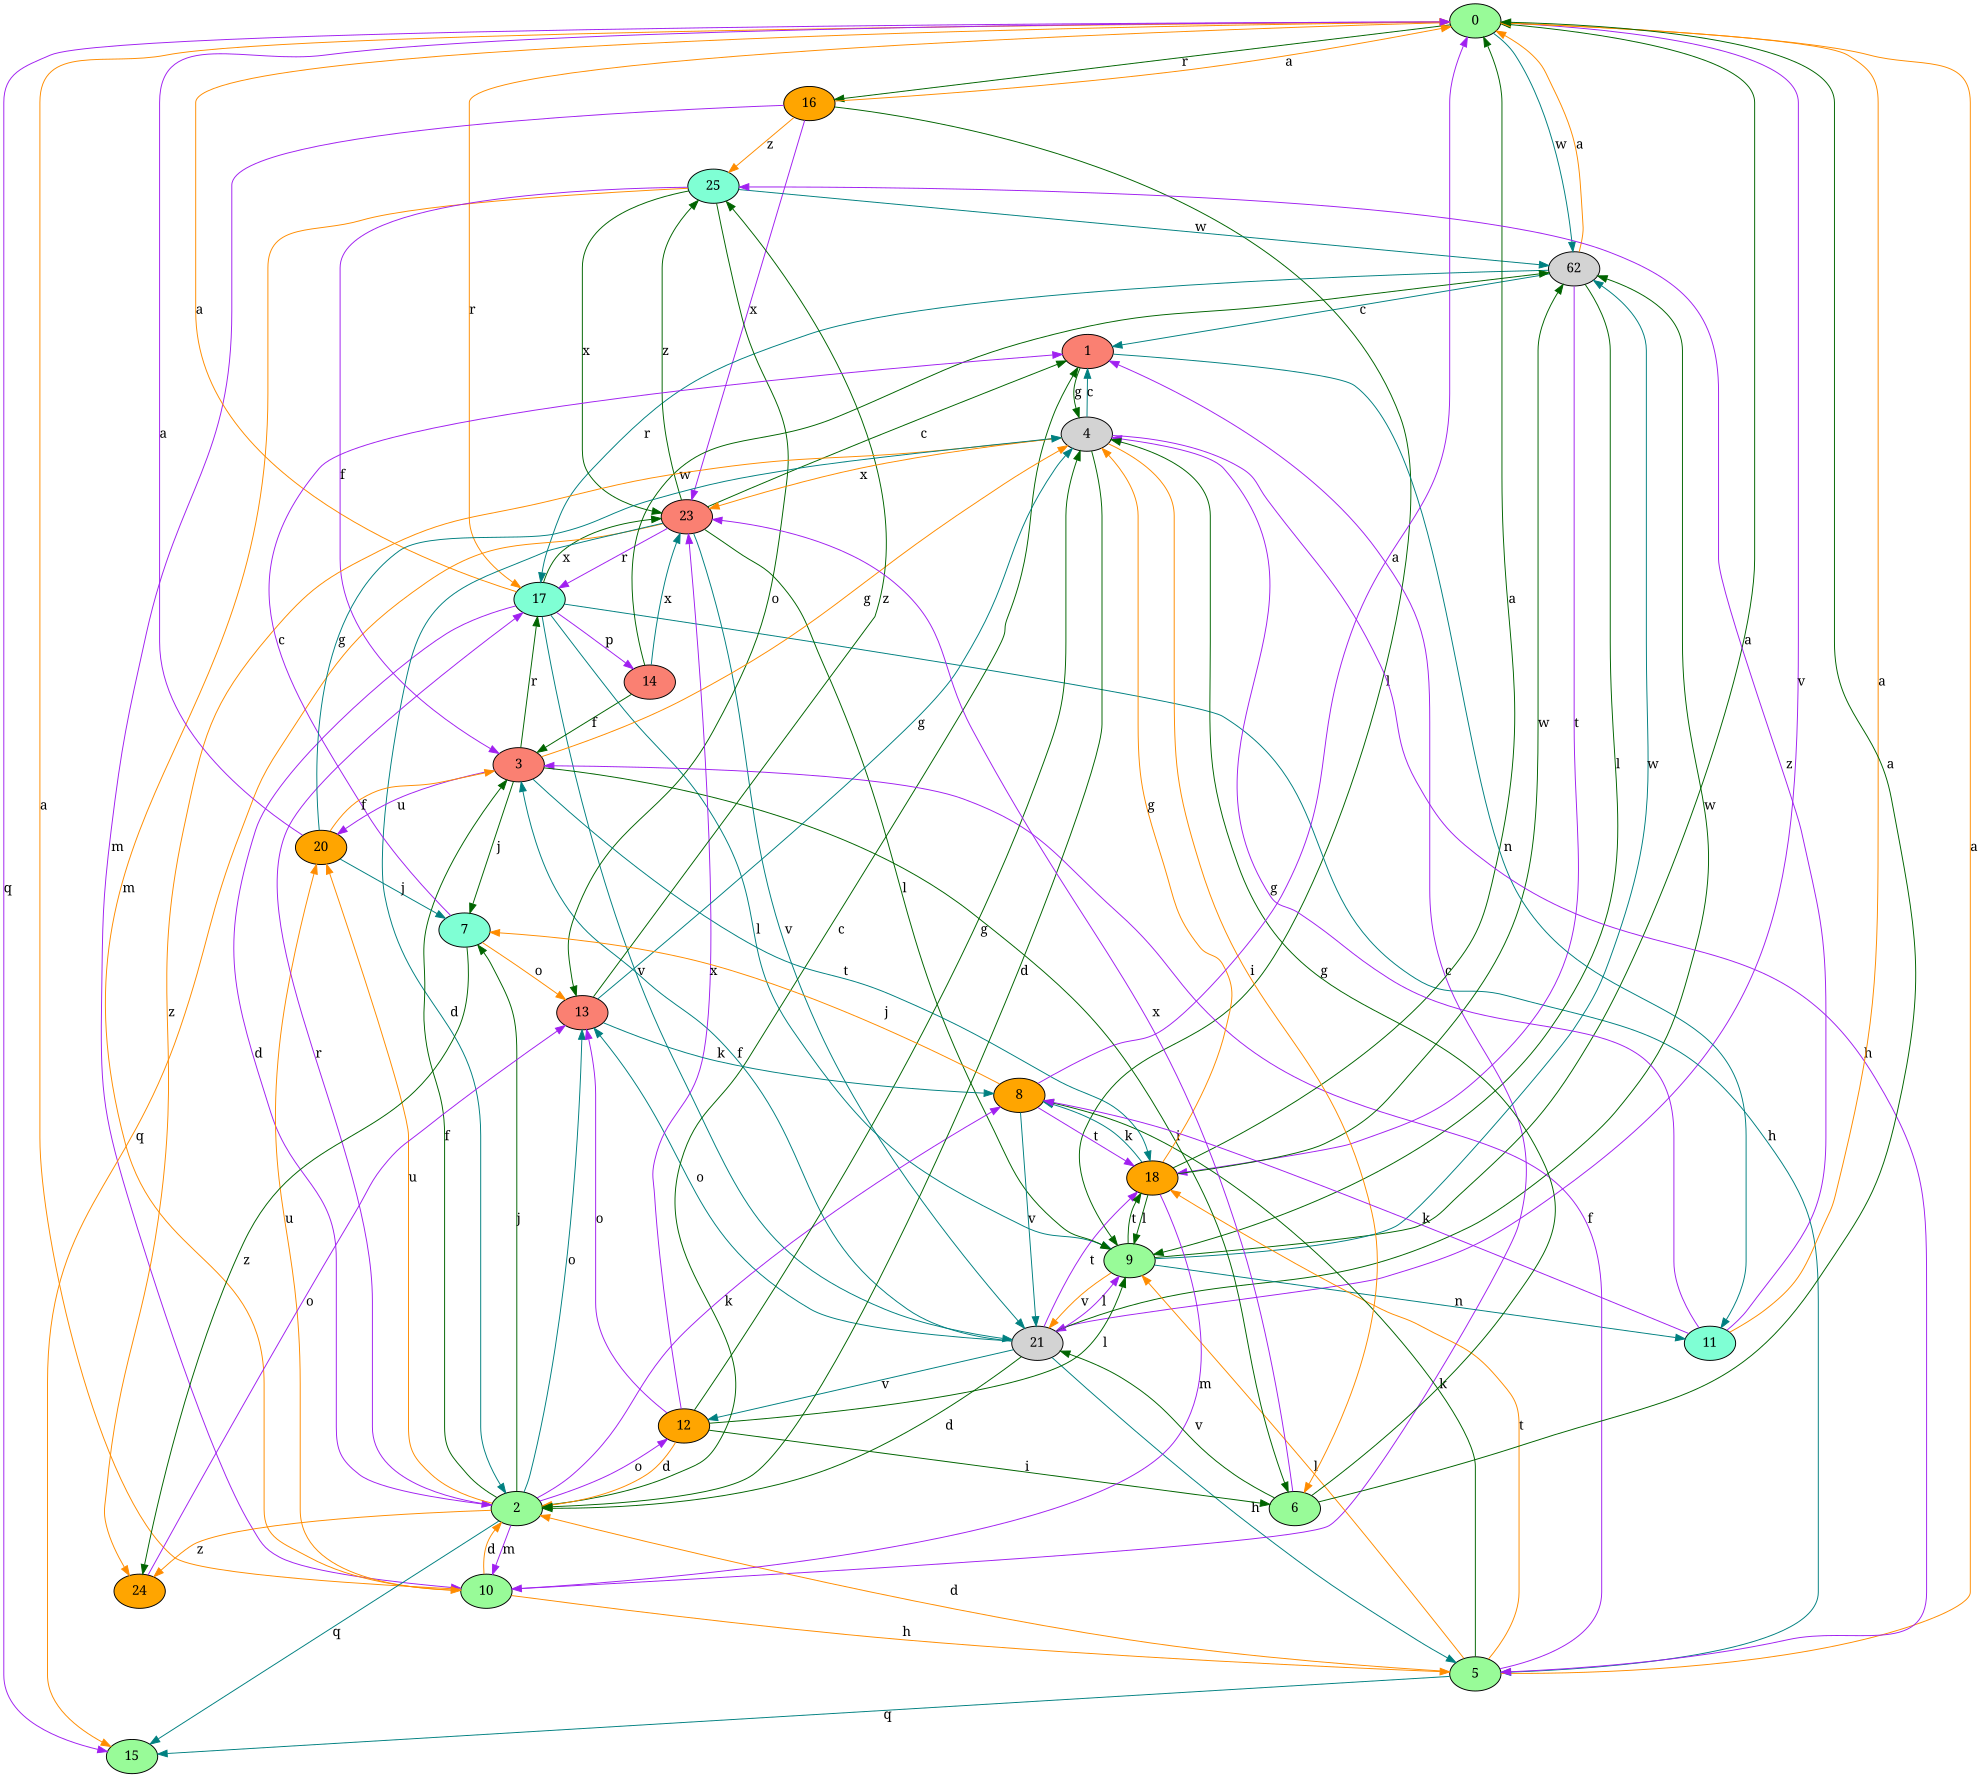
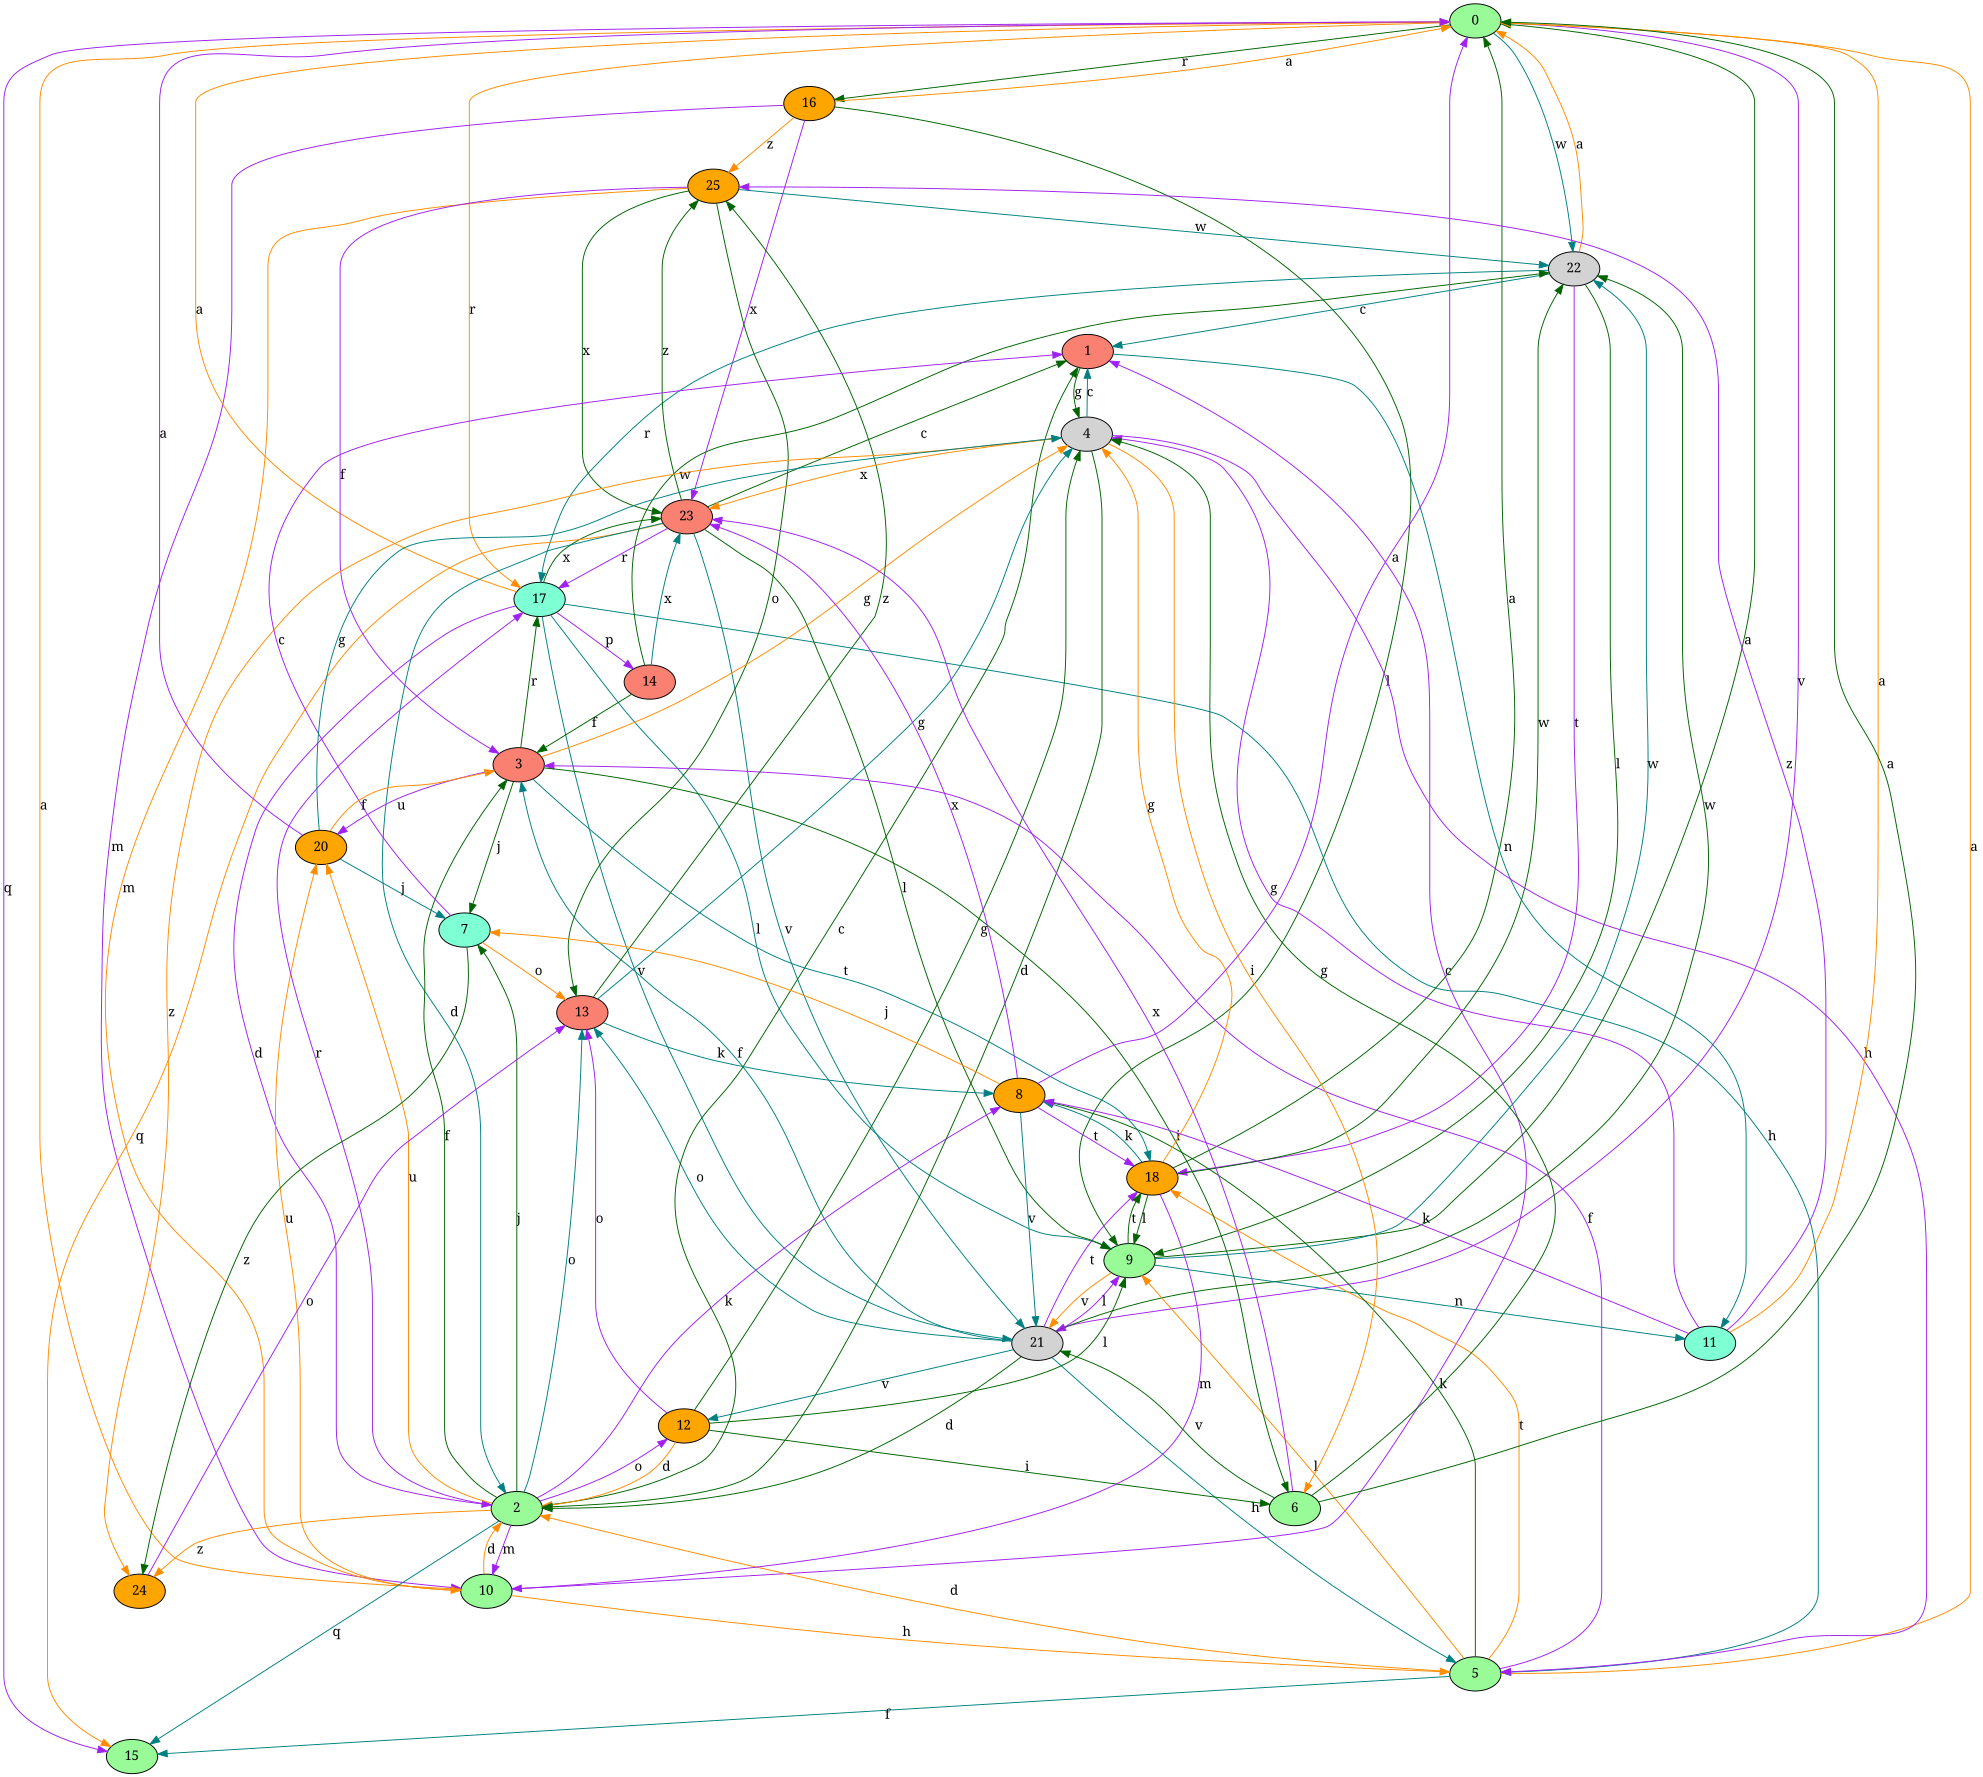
node "25": fillcolor aquamarine -> orange
node "62": label "62" -> "22"
edge "12" -> "23": now "8" -> "23"
edge "5" -> "15": label "q" -> "f"
